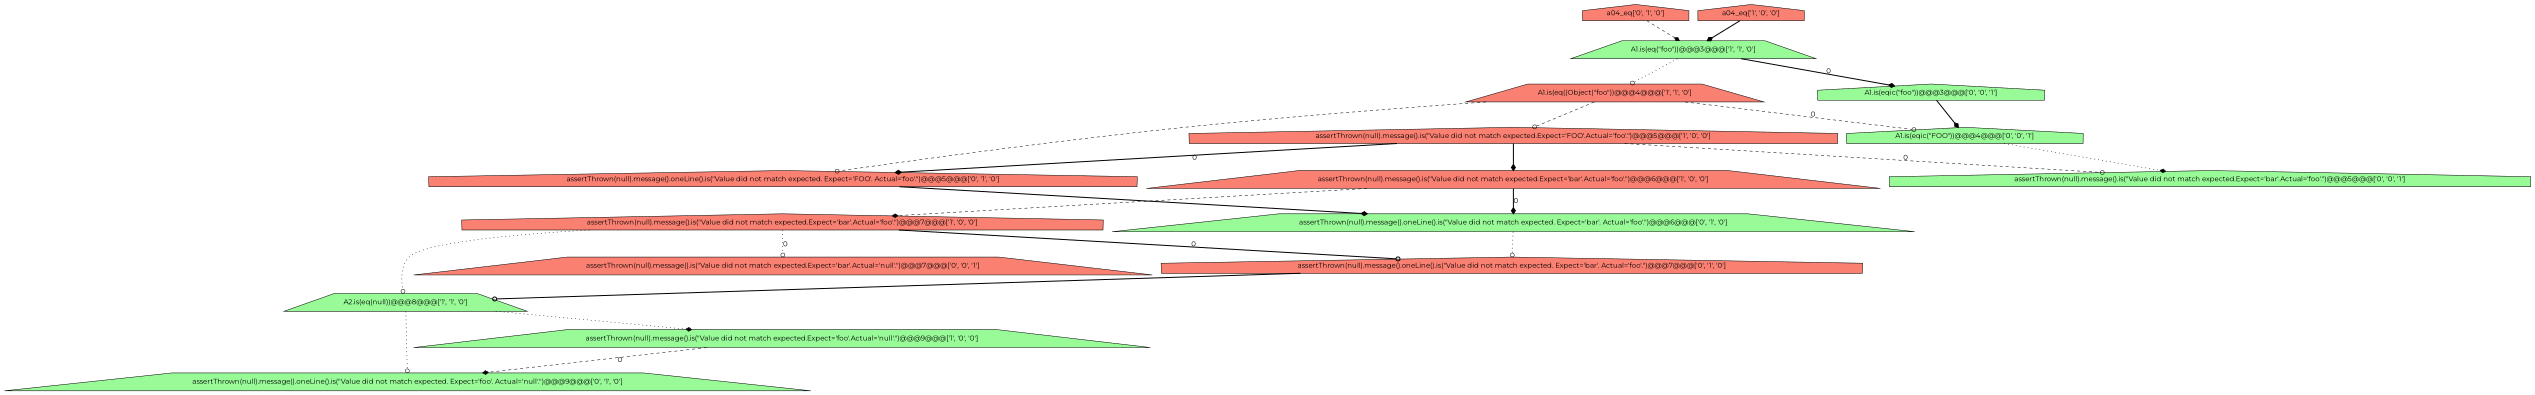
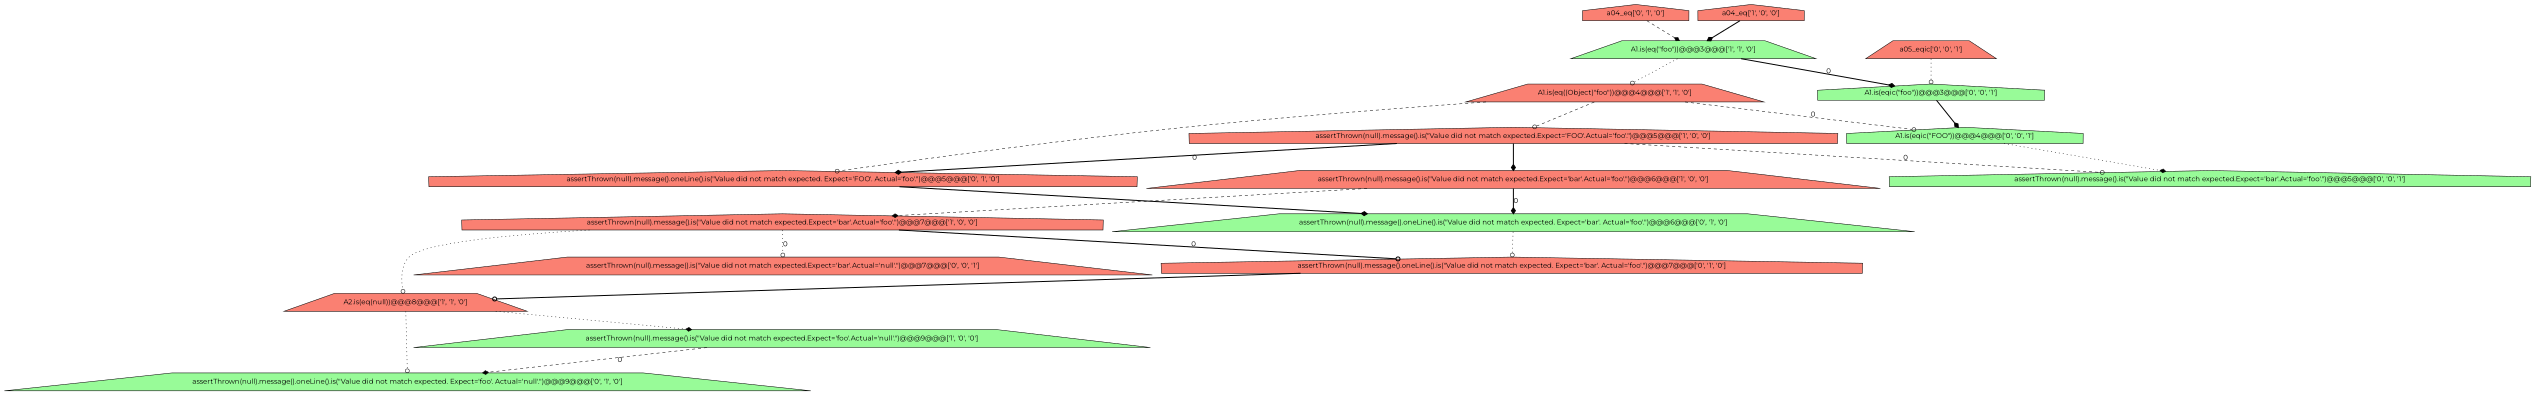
node "a05_eqic['0', '0', '1']": added
node "A2.is(eq(null))@@@8@@@['1', '1', '0']": fillcolor palegreen -> salmon
